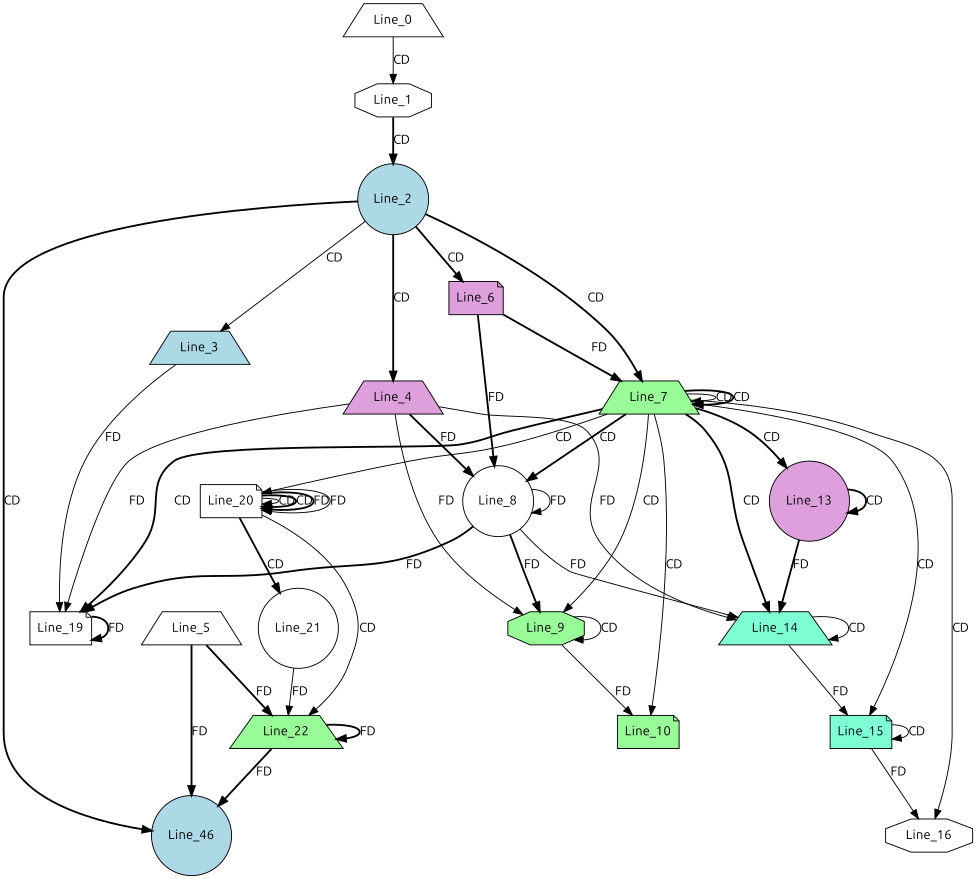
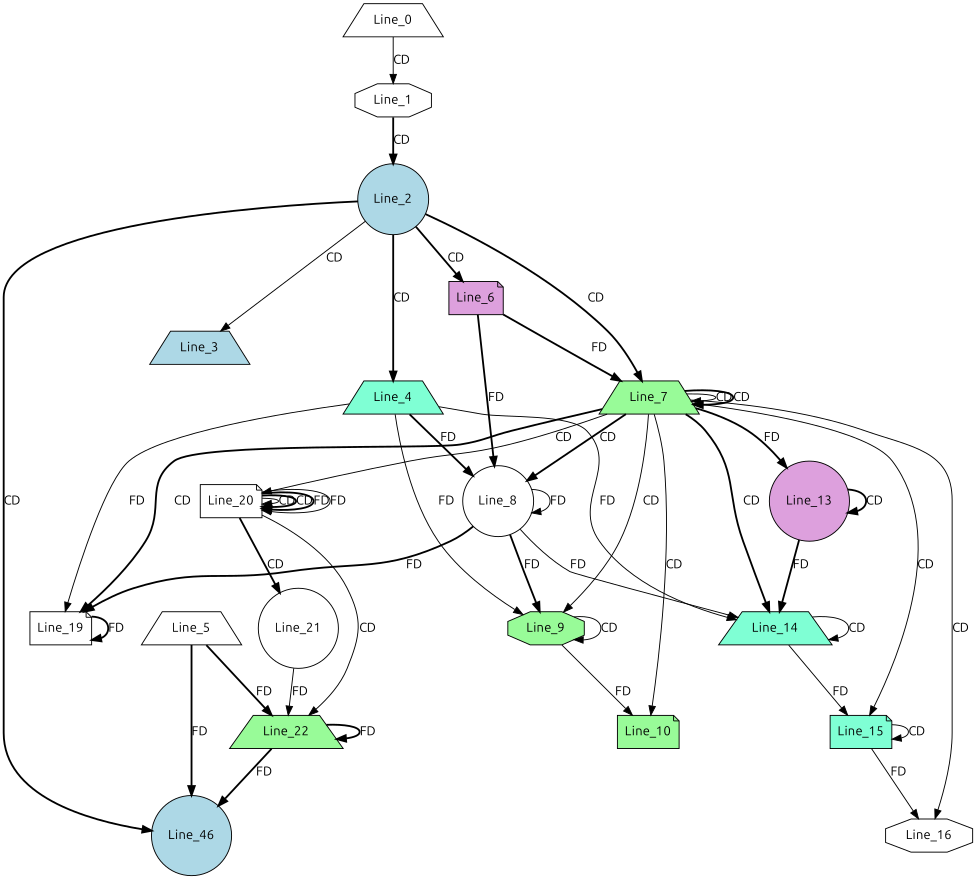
node "Line_4": fillcolor plum -> aquamarine
edge "Line_7" -> "Line_13": label "CD" -> "FD"
edge "Line_3" -> "Line_19": removed, label "FD"
